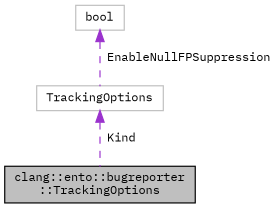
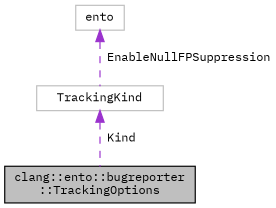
node "bool": label "bool" -> "ento"
node "TrackingOptions": label "TrackingOptions" -> "TrackingKind"
